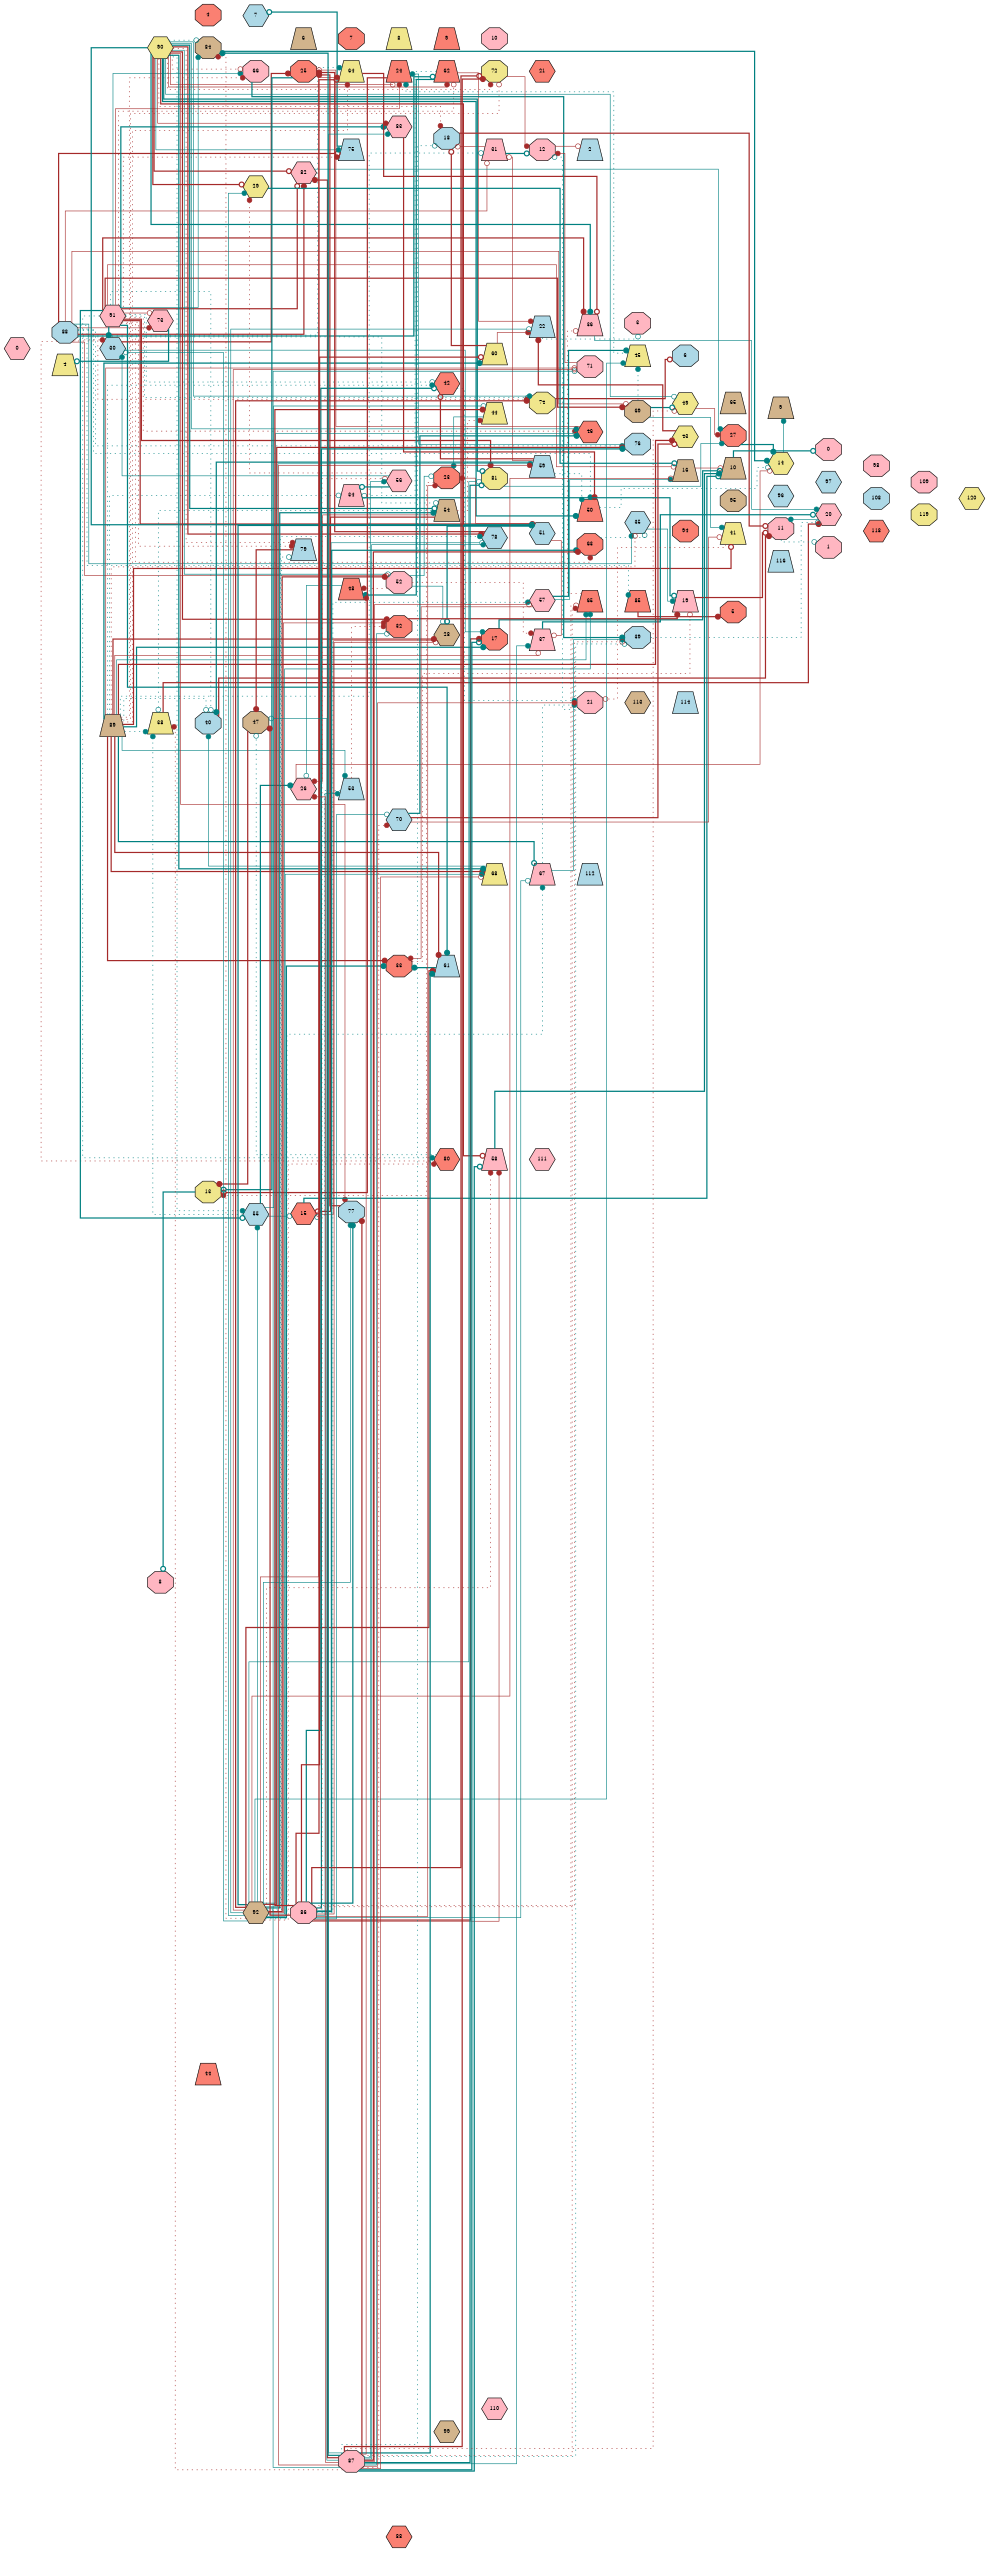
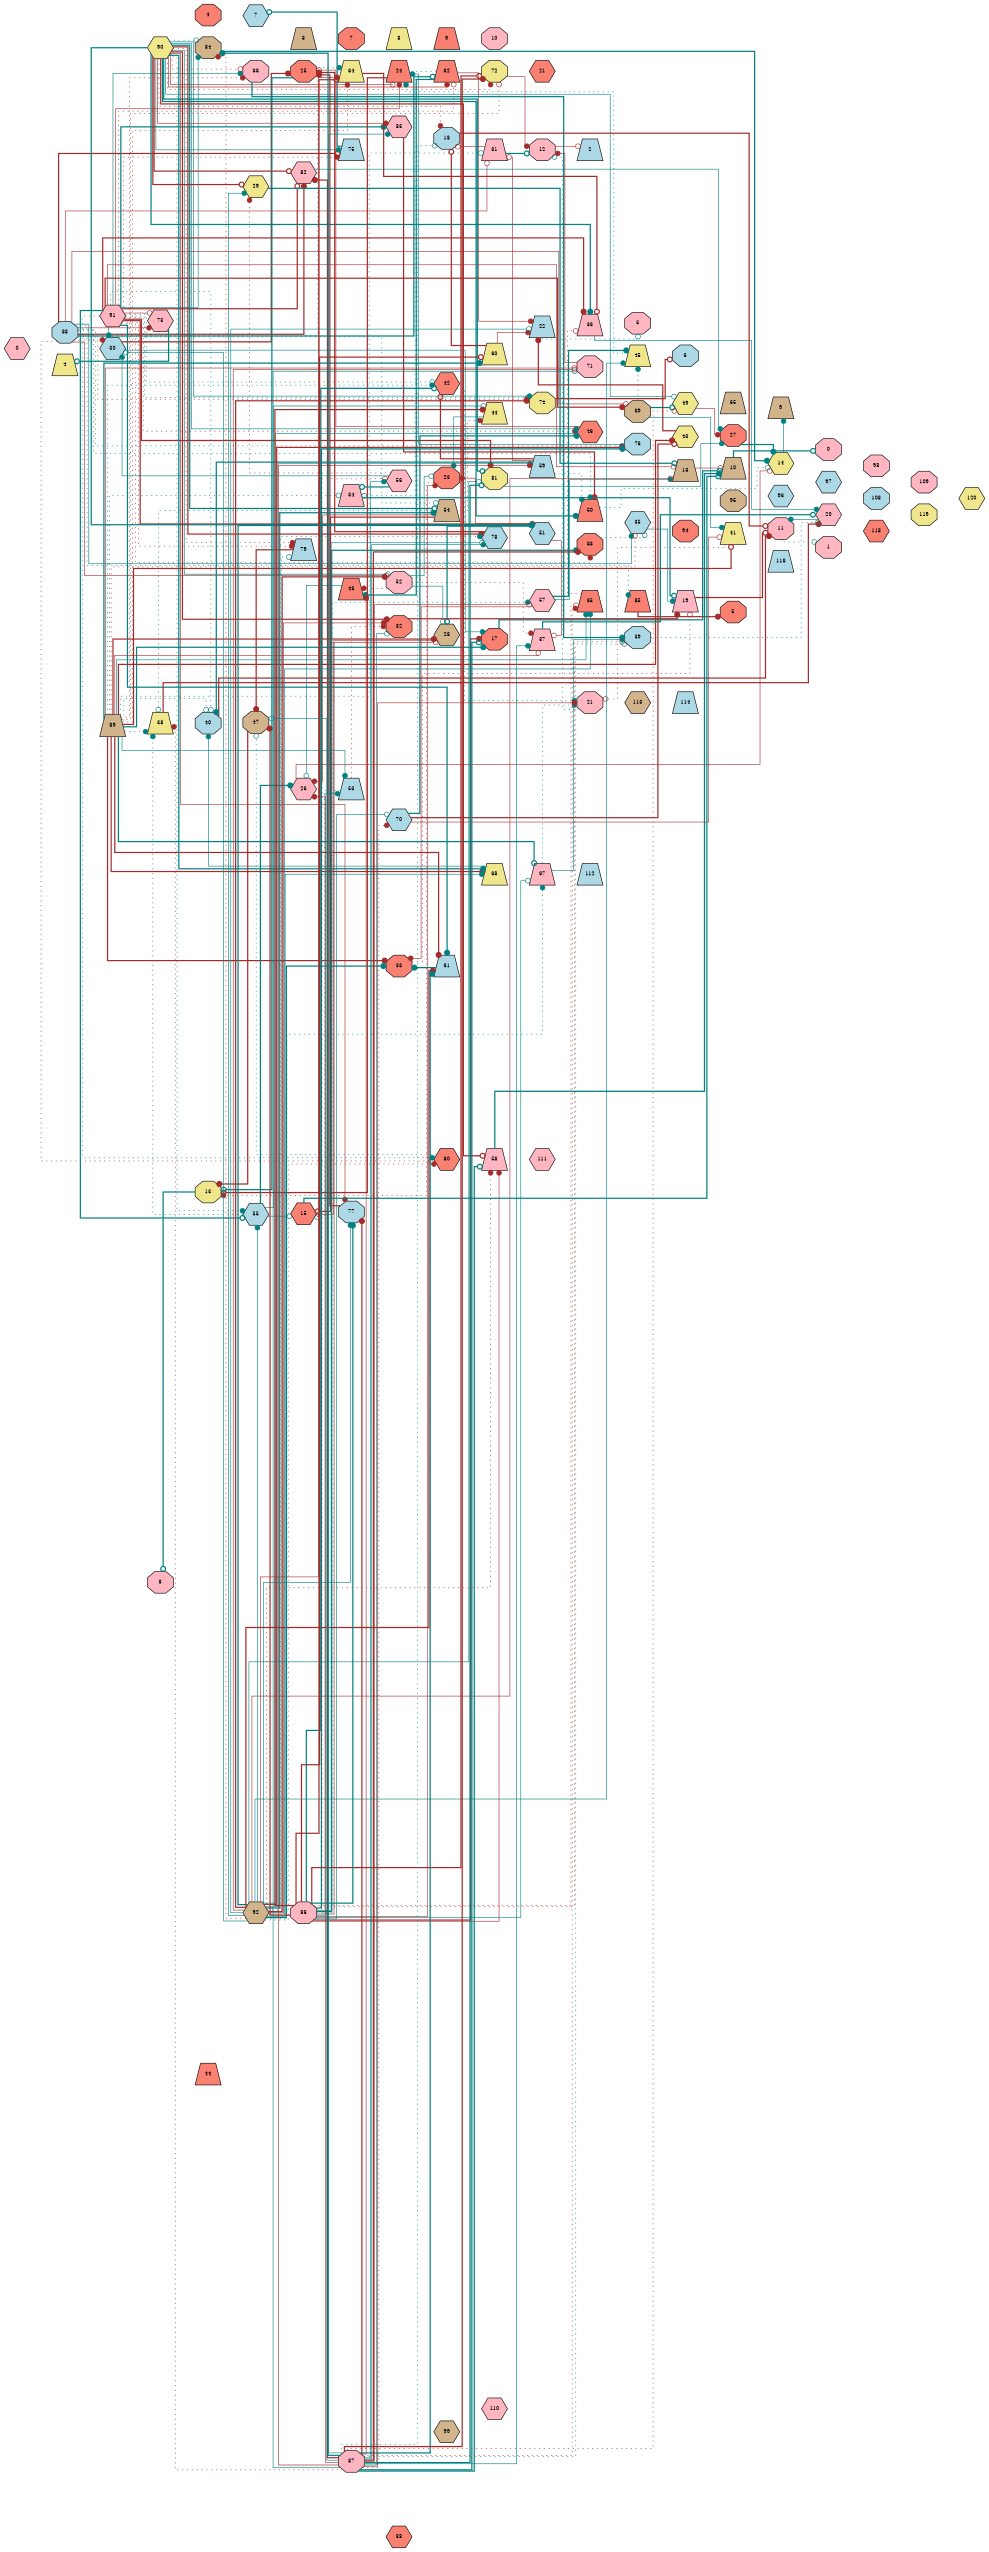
edge "91" -> "30": style bold -> solid
edge "87" -> "68": removed
